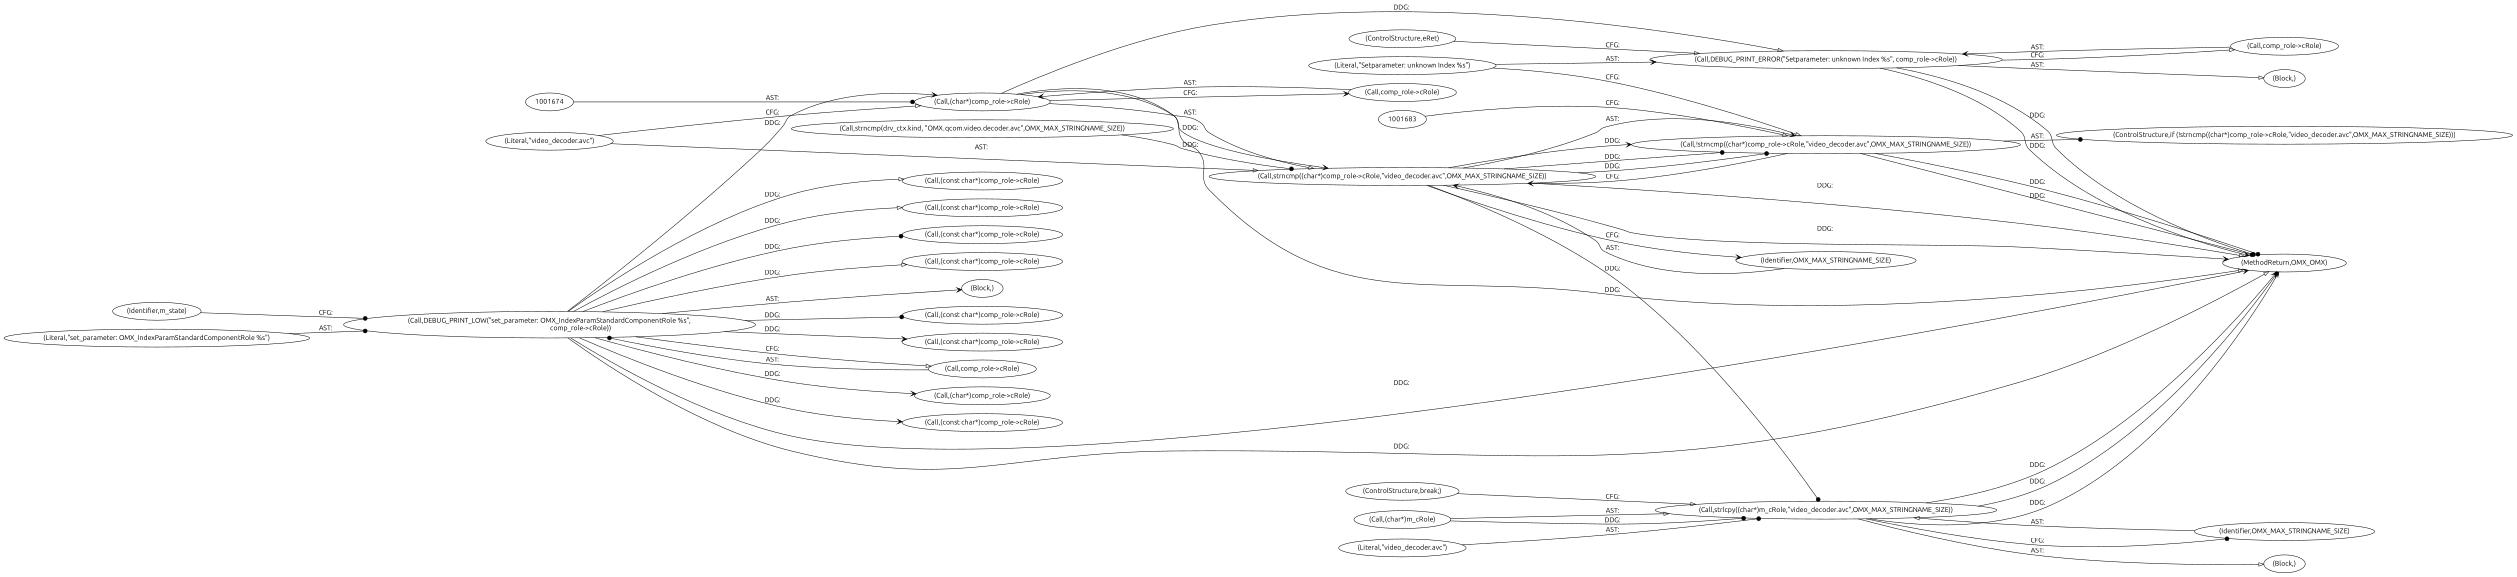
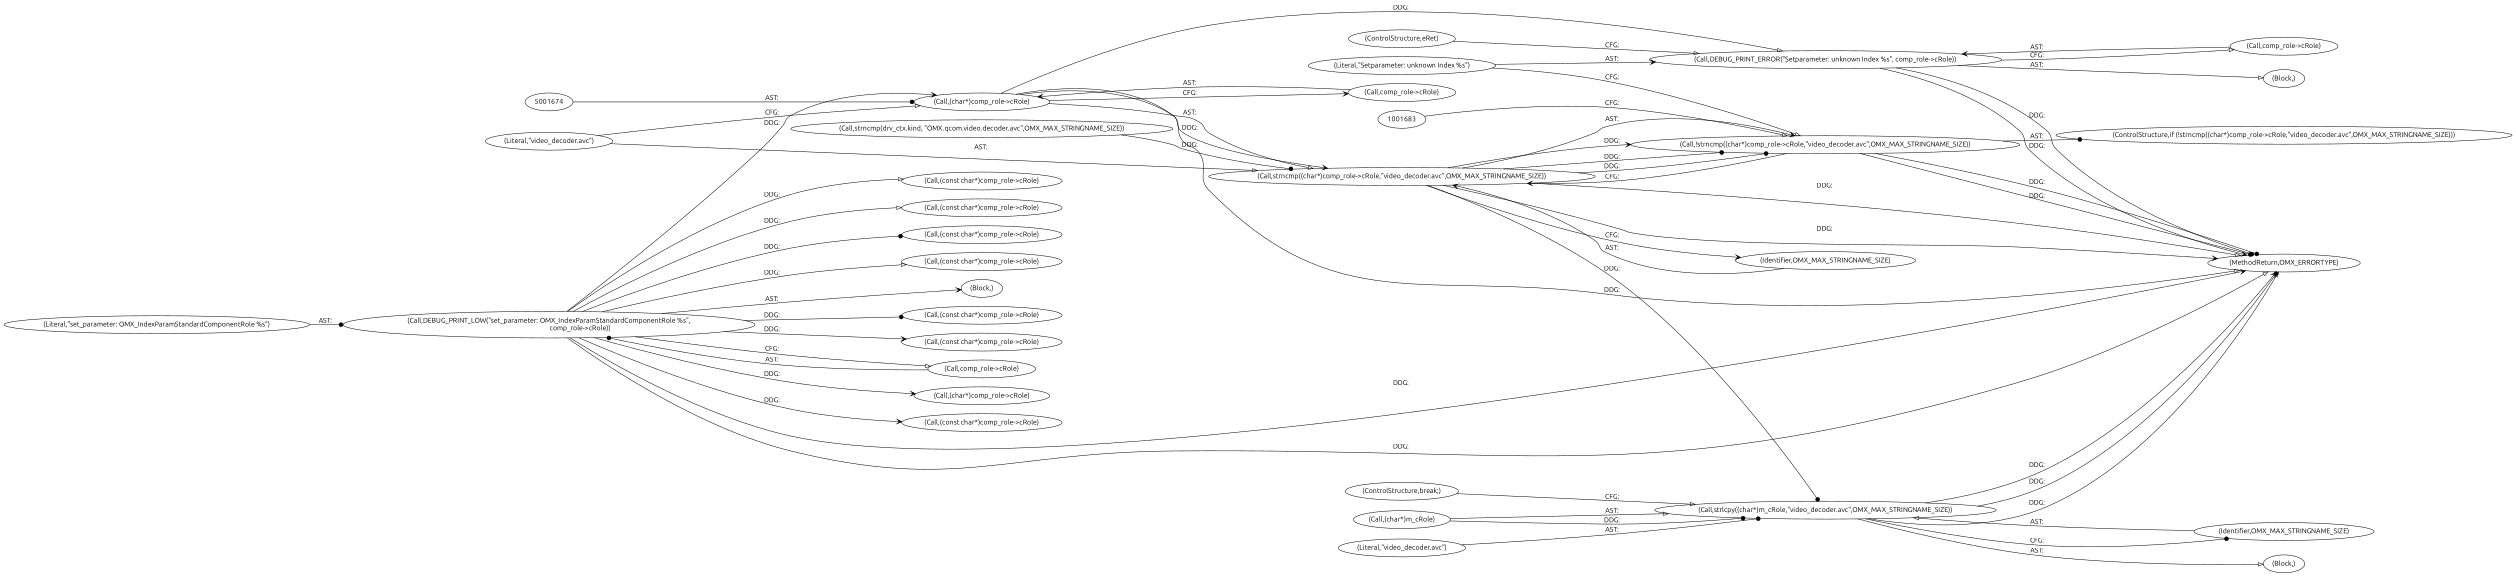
node "1001674": label "1001674" -> "5001674"
node "(MethodReturn,OMX_OMX)": label "(MethodReturn,OMX_OMX)" -> "(MethodReturn,OMX_ERRORTYPE)"
node "(Identifier,m_state)": removed
